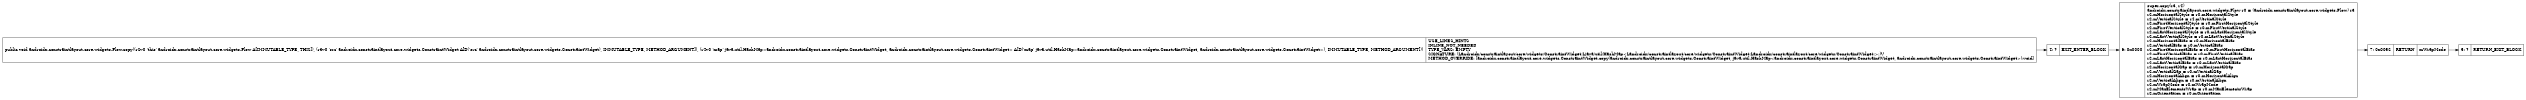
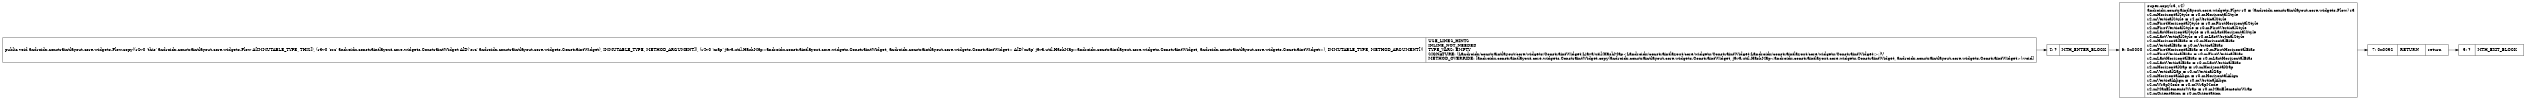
node "4: ?": text "EXIT_ENTER_BLOCK" -> "MTH_ENTER_BLOCK"
node "7: 0x0052": text "mWrapMode" -> "return"
node "5: ?": text "RETURN_EXIT_BLOCK" -> "MTH_EXIT_BLOCK"
